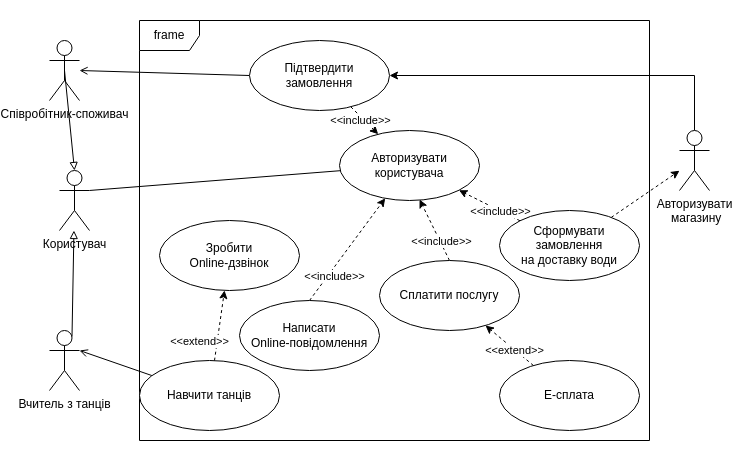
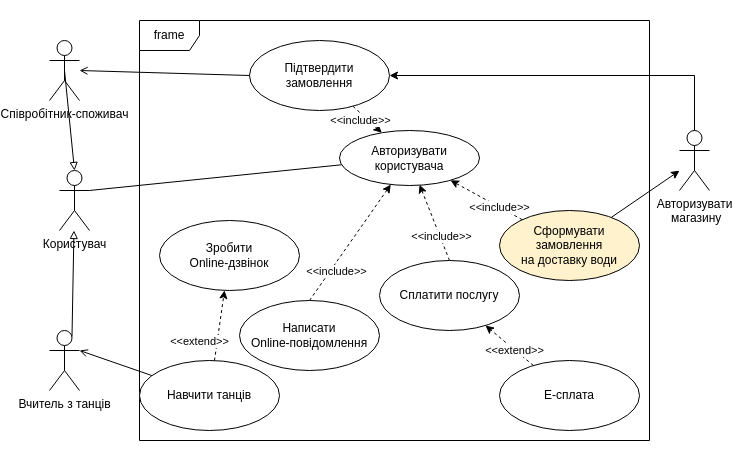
node "Авторизувати користувача": size 140x70 -> 140x55
edge "Cформувати замовлення на доставку води" -> "Авторизувати магазину": style dashed -> solid
node "Cформувати замовлення на доставку води": fillcolor #ffffff -> #fff2cc
